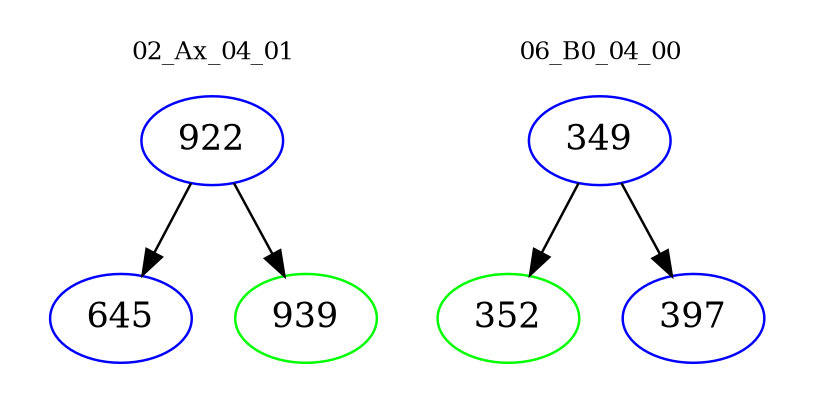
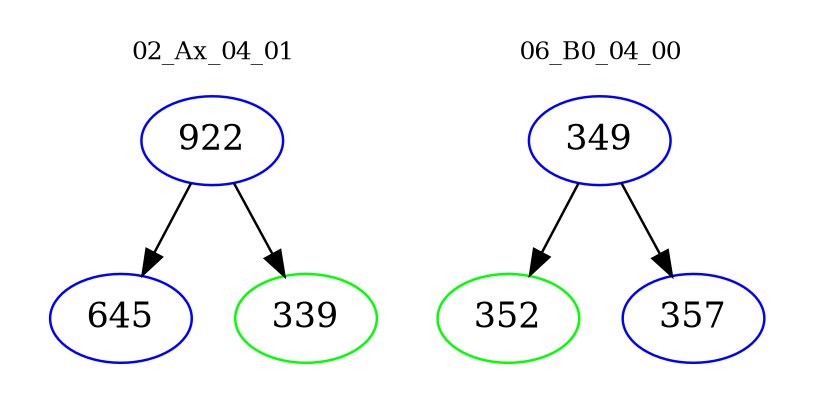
node "939": label "939" -> "339"
node "397": label "397" -> "357"
